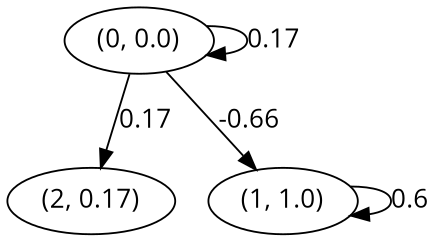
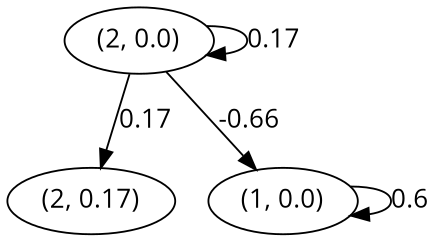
node "(0, 0.0)": label "(0, 0.0)" -> "(2, 0.0)"
node "(1, 1.0)": label "(1, 1.0)" -> "(1, 0.0)"
